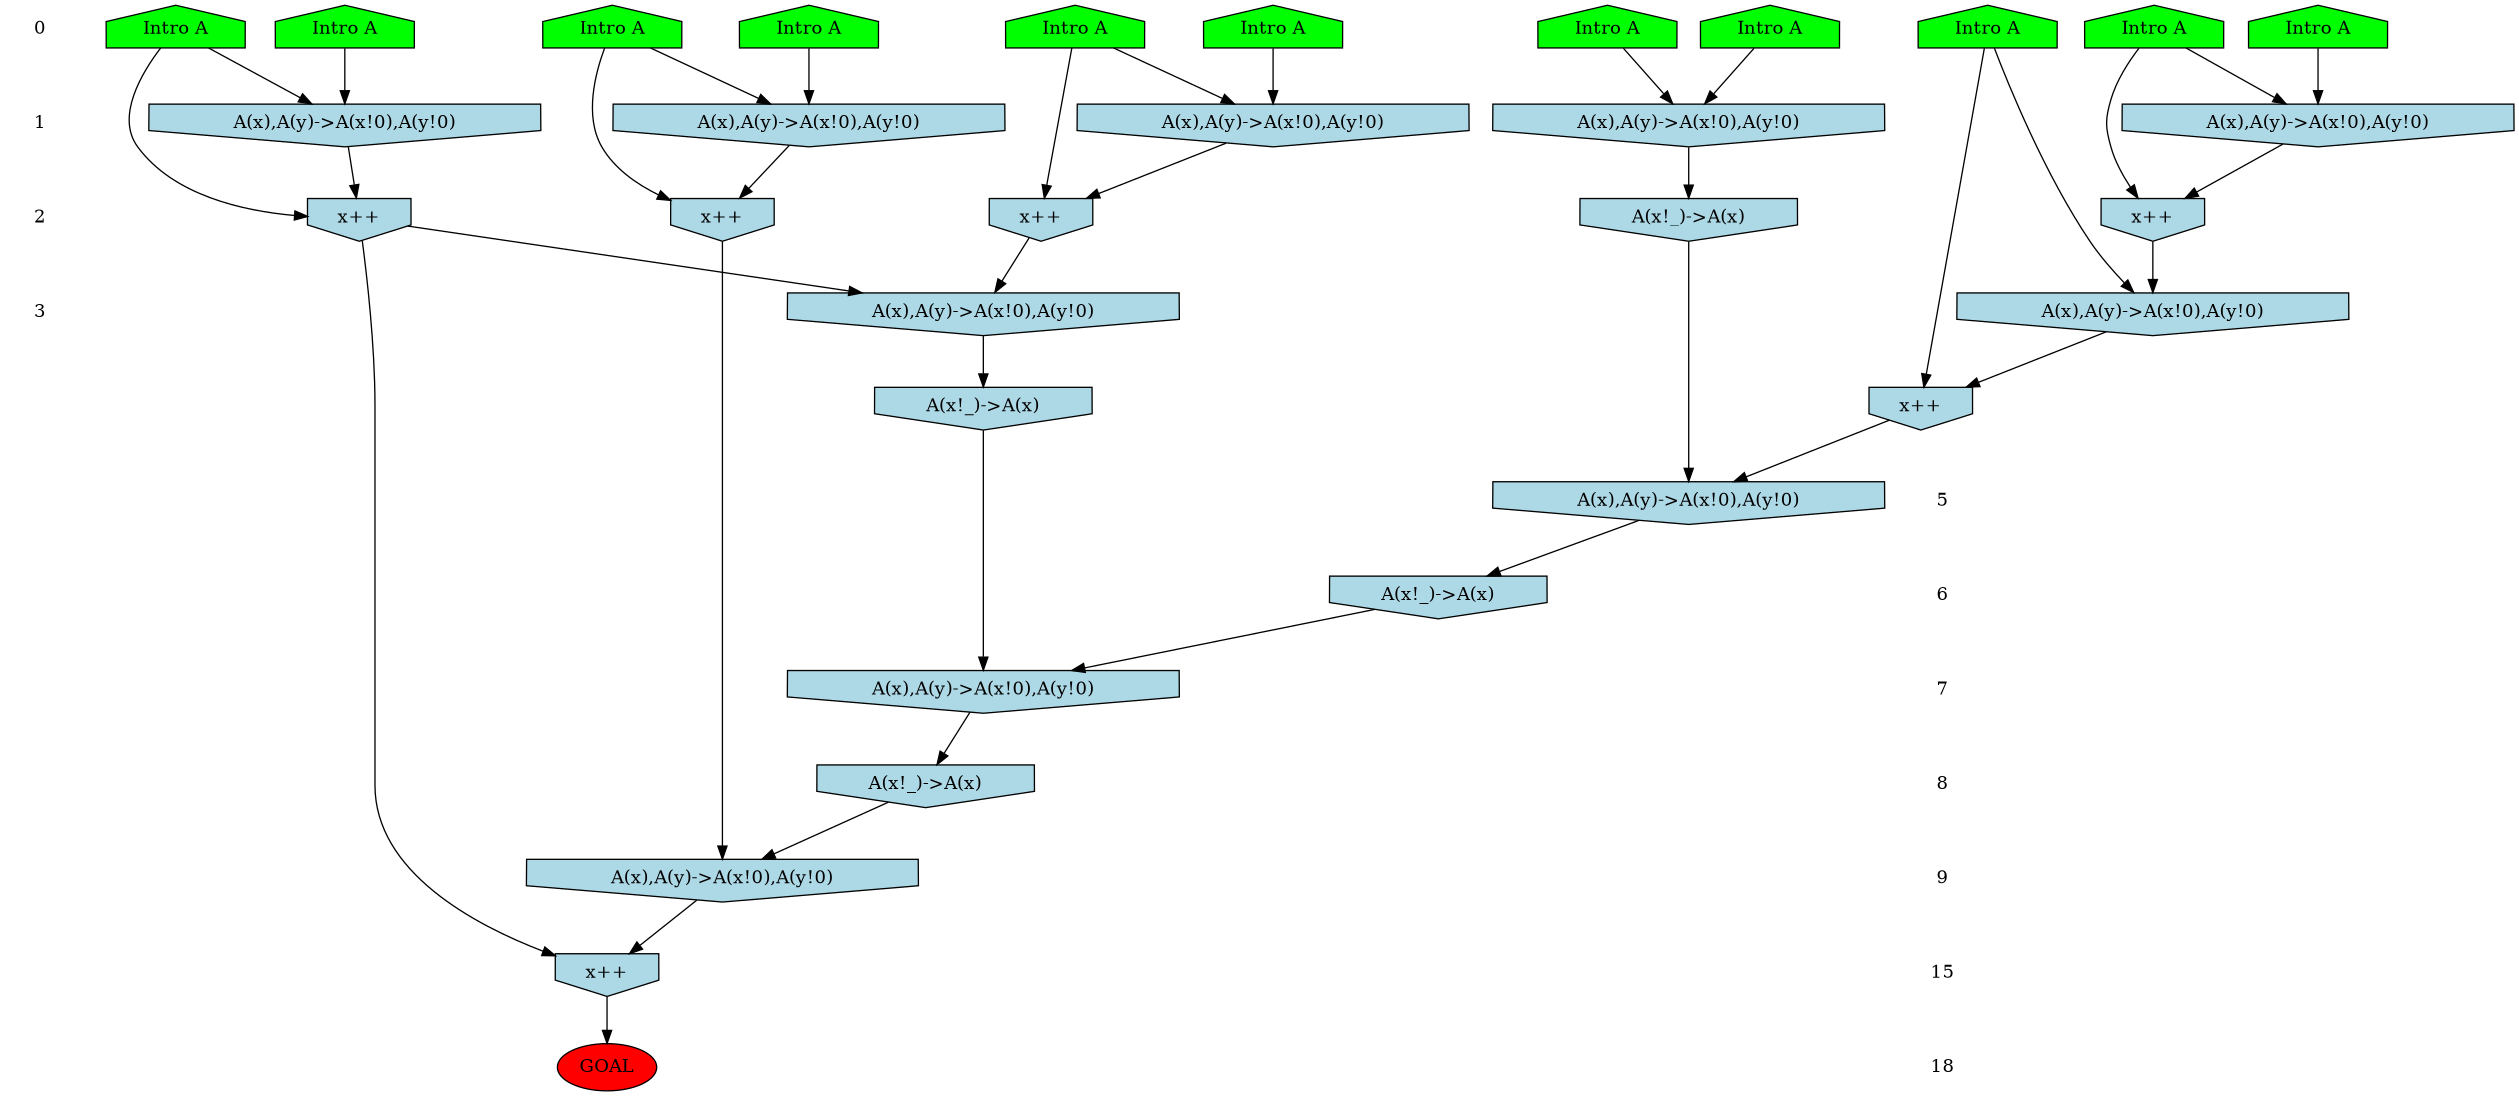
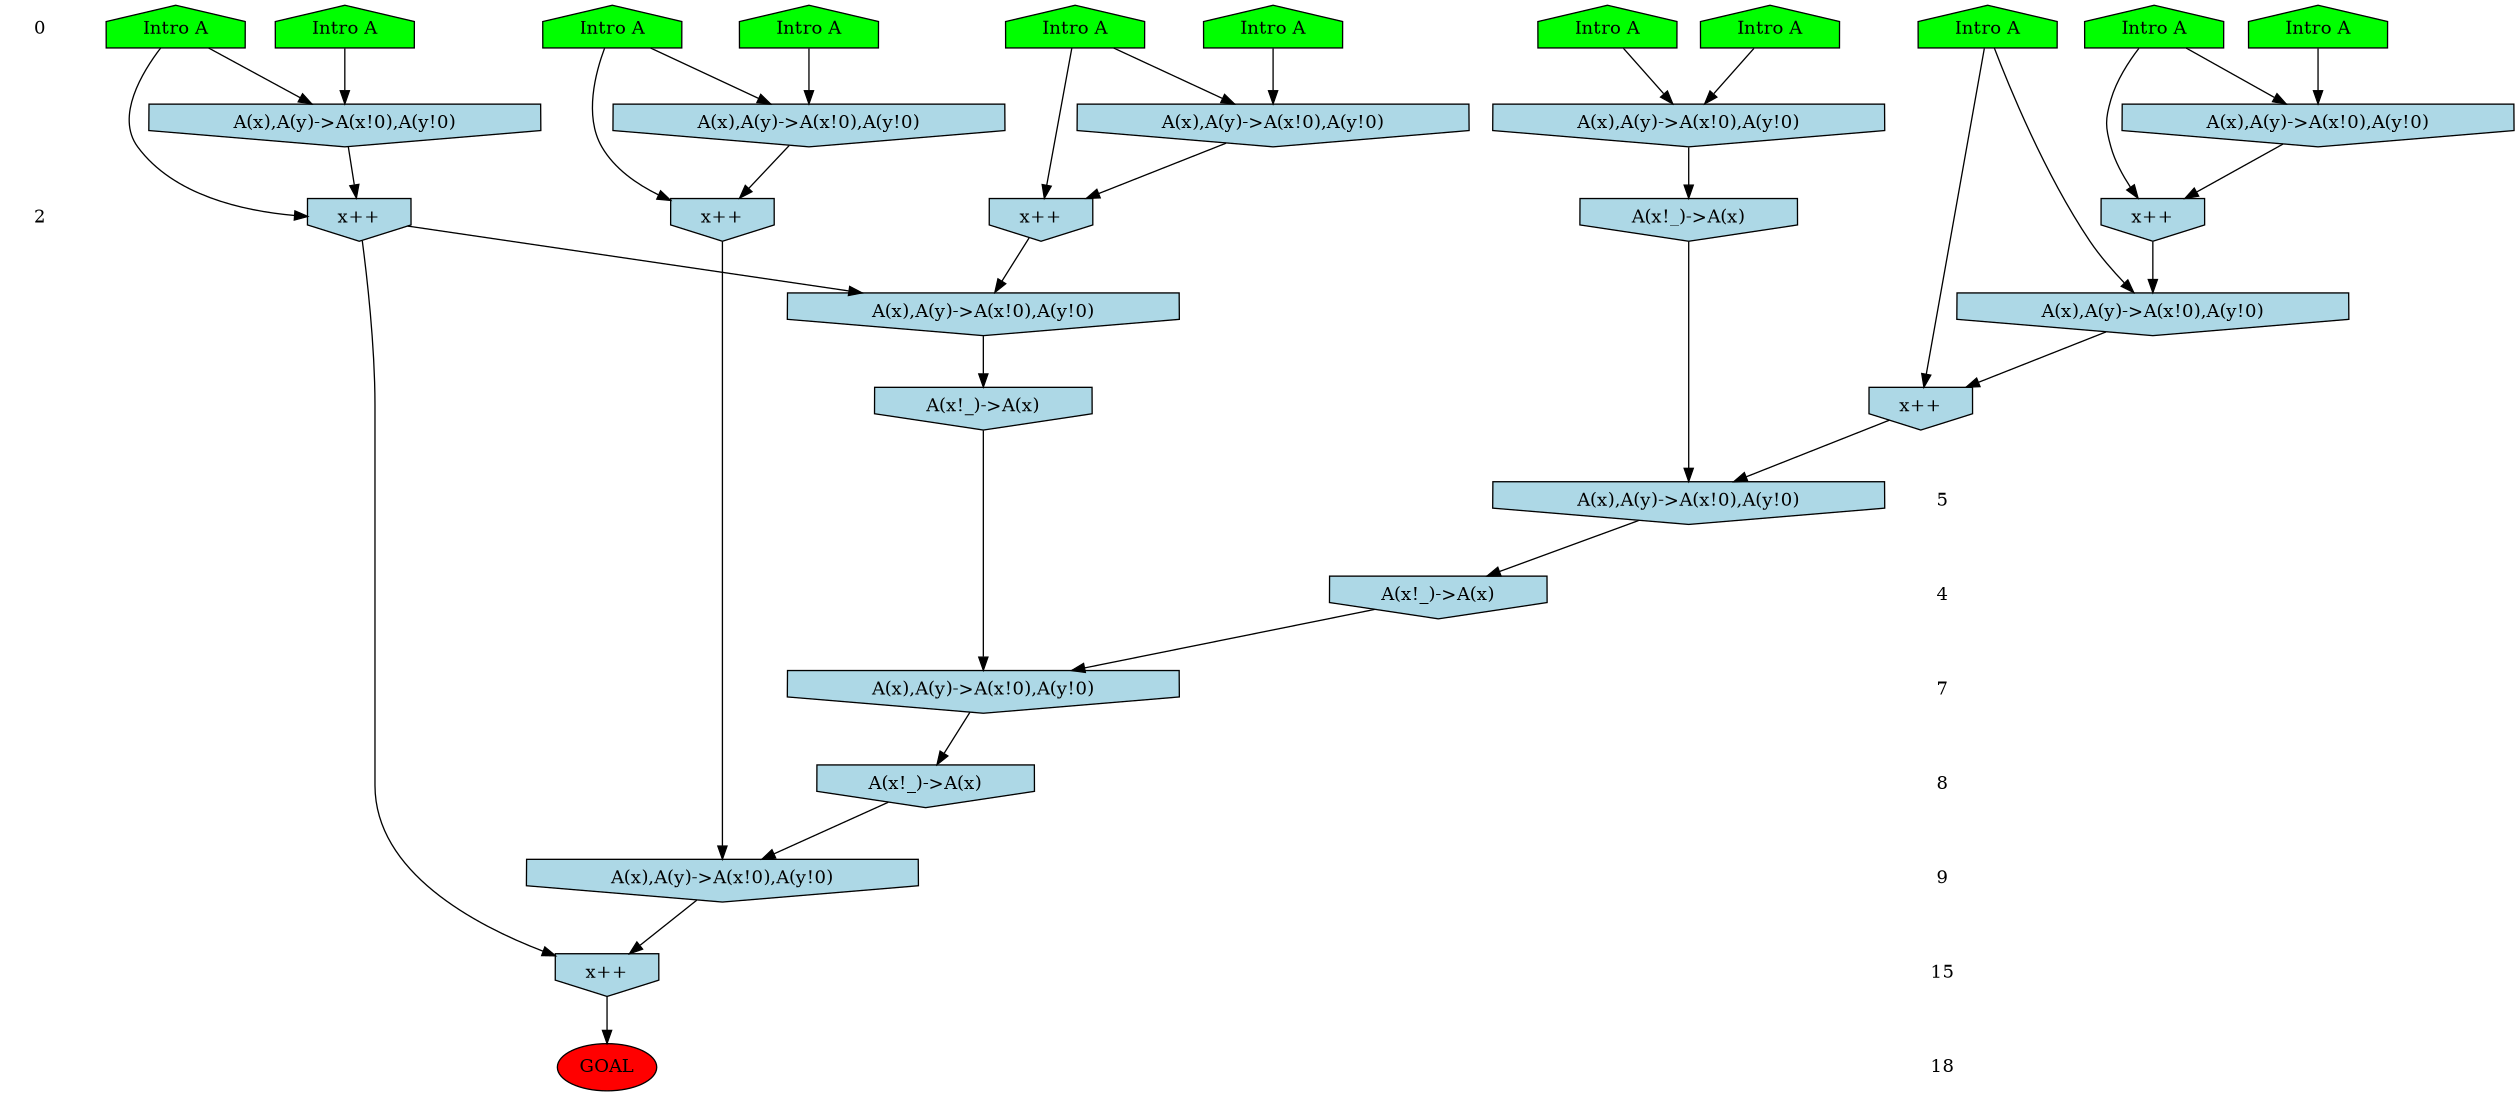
node "1": removed
node "3": removed
node "6": label "6" -> "4"
